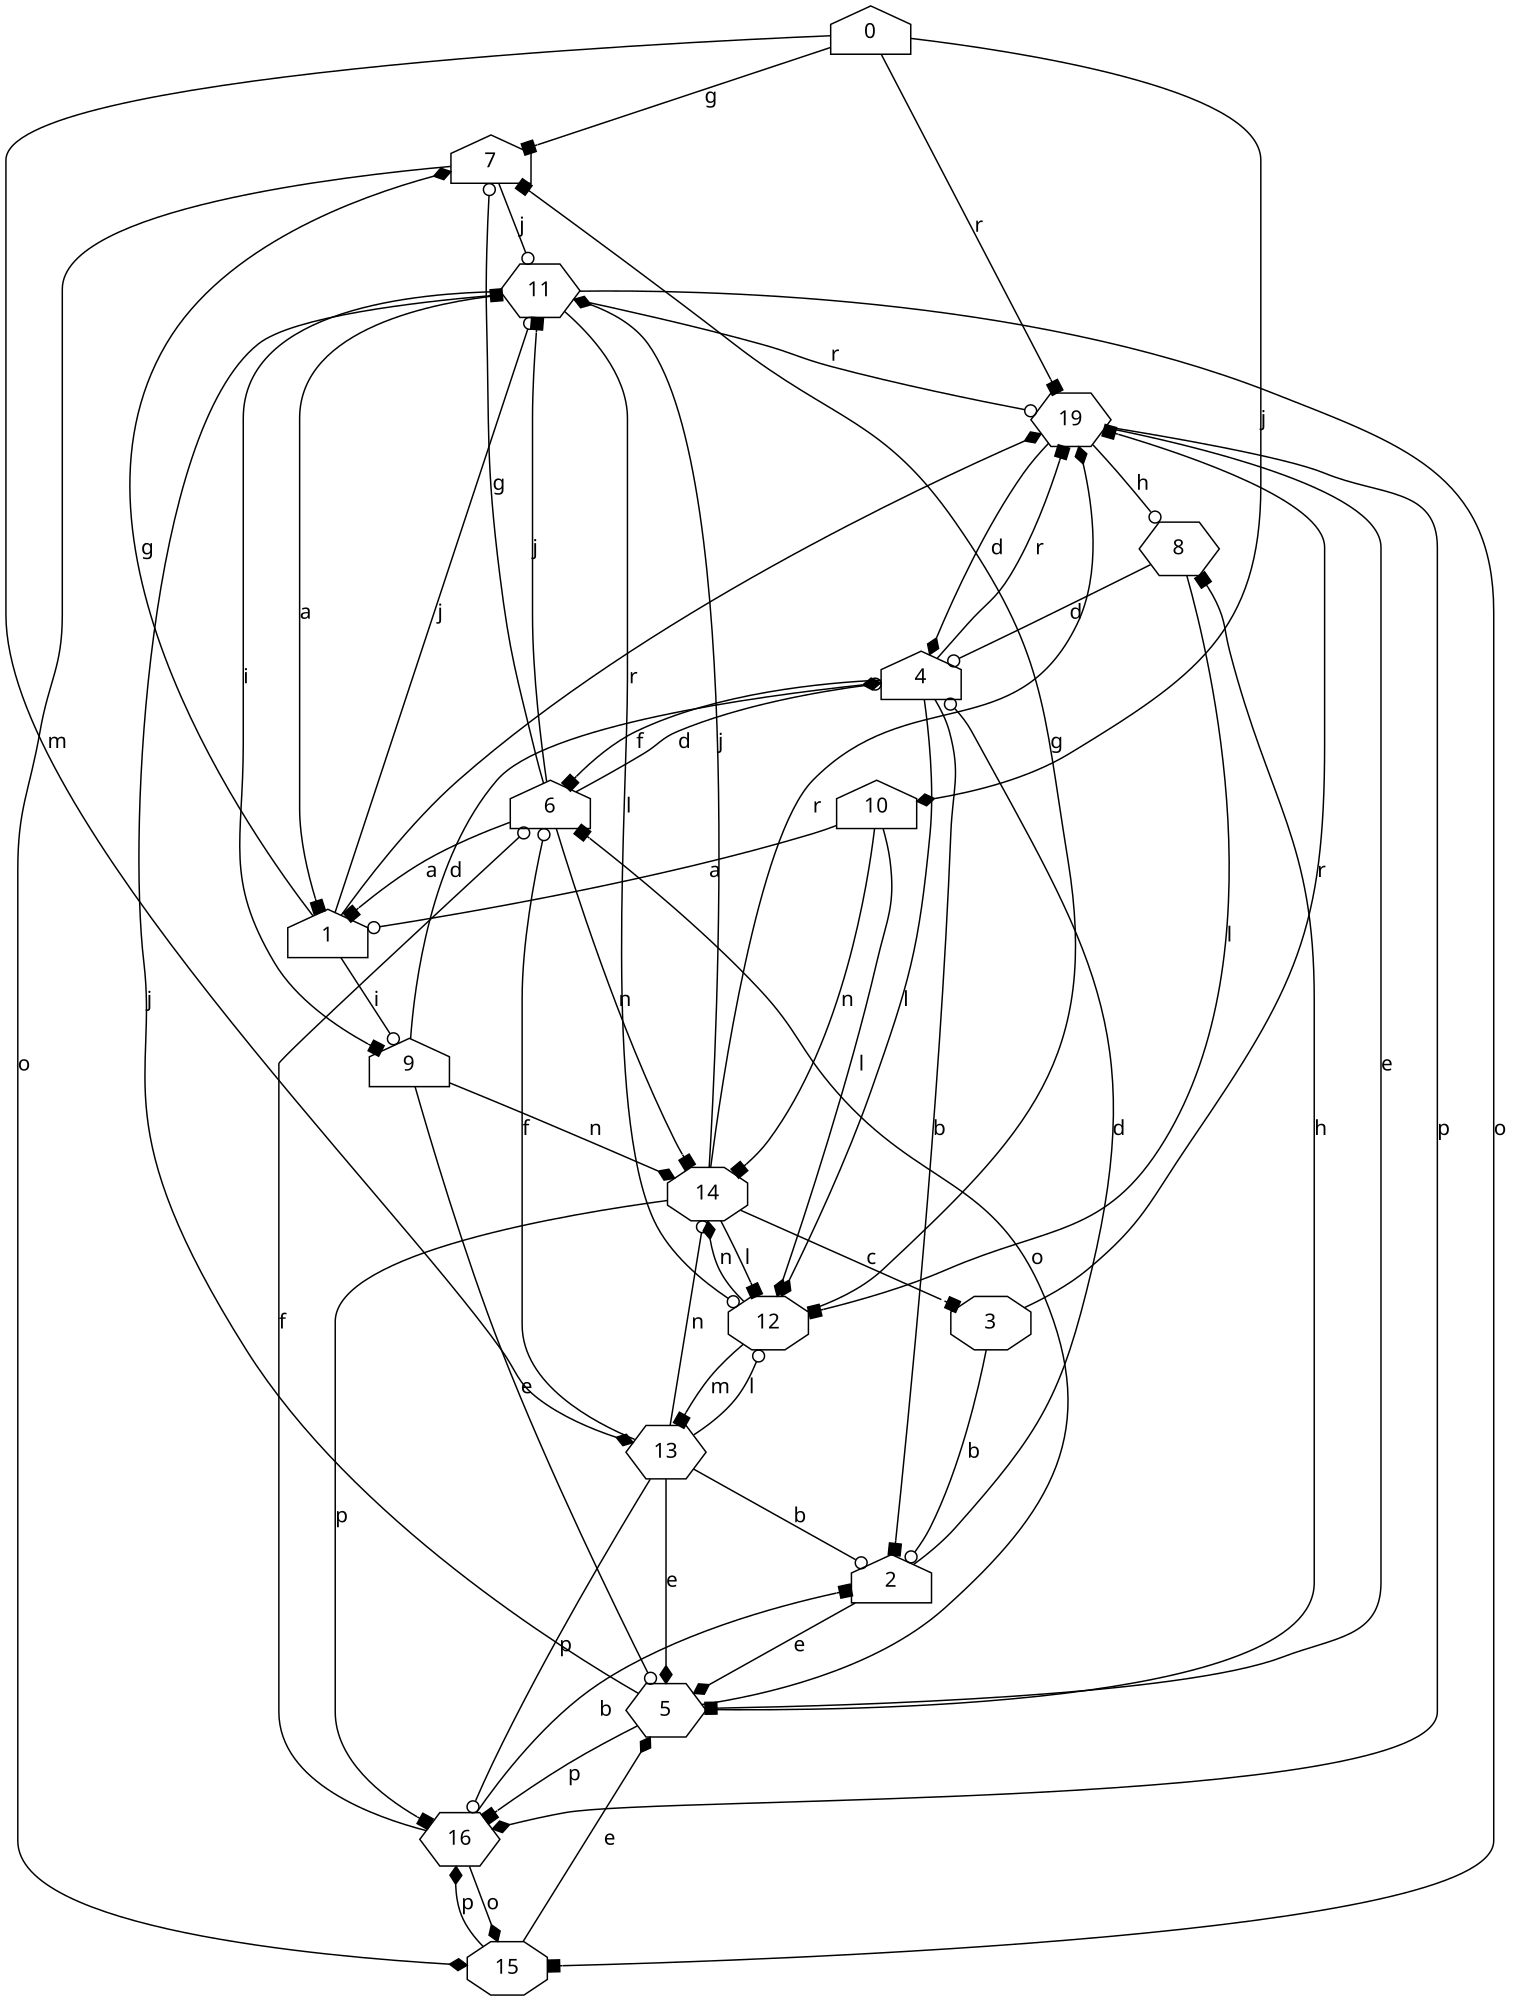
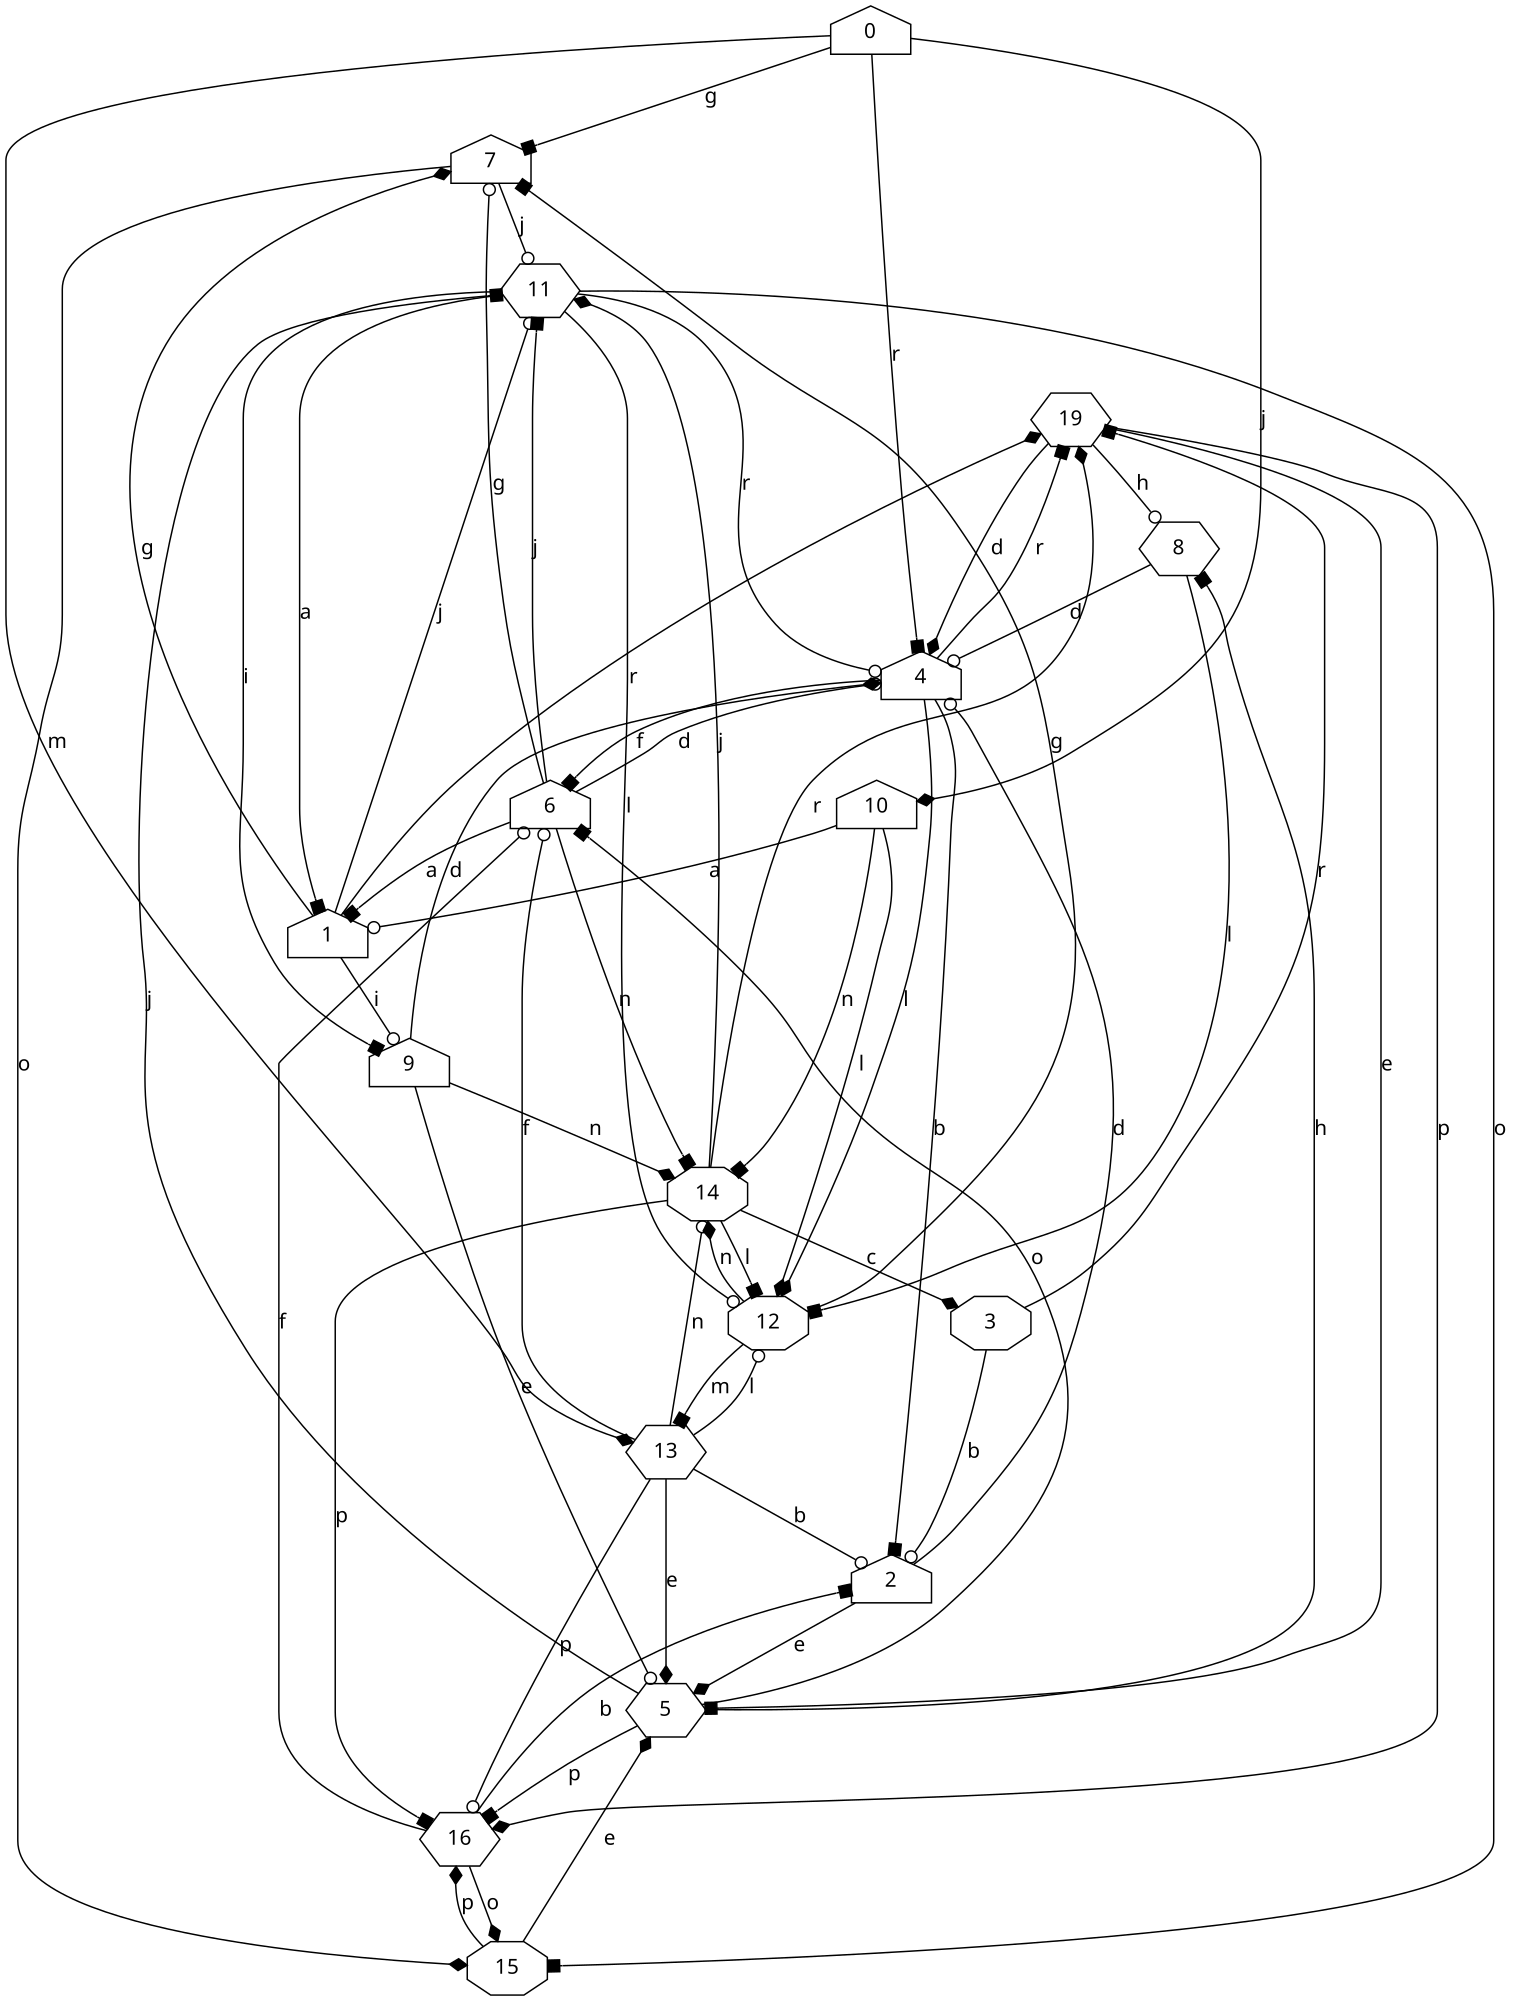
edge "0" -> "19": now "0" -> "4"
edge "11" -> "19": now "11" -> "4"
edge "14" -> "3": arrowhead box -> diamond
